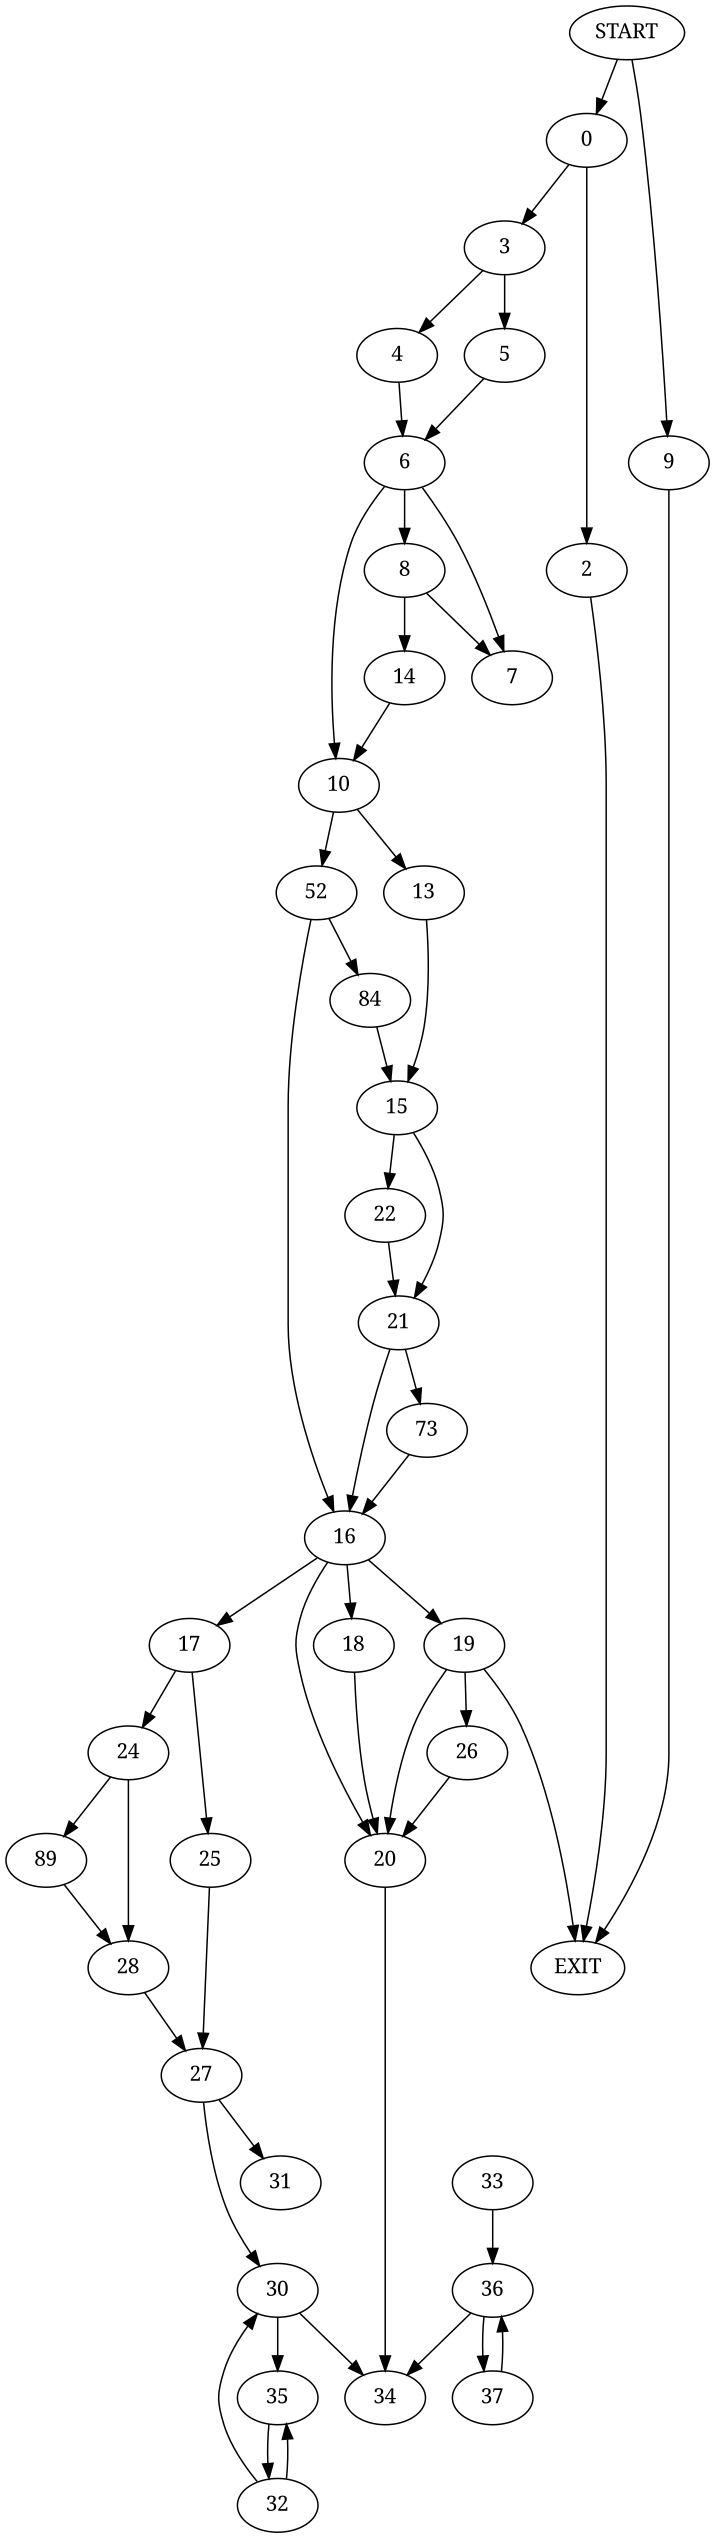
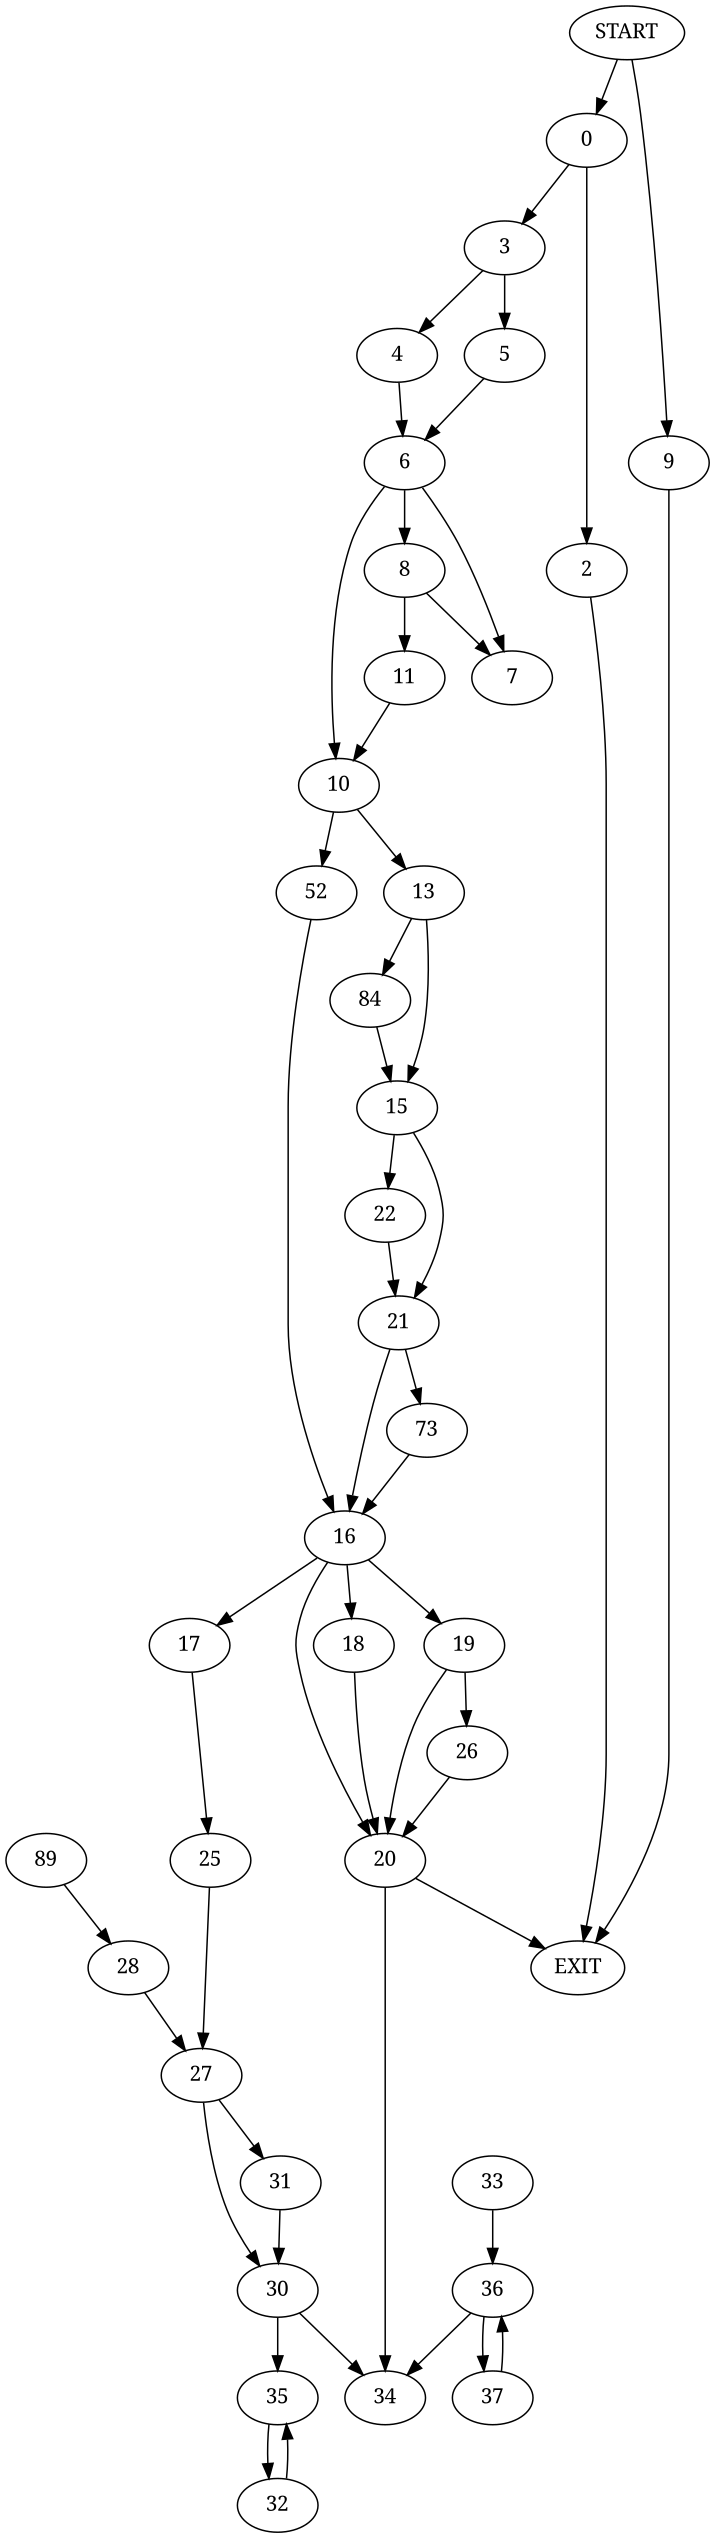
node "14": label "14" -> "11"
edge "52" -> "84": now "13" -> "84"
node "24": removed
edge "19" -> "EXIT": now "20" -> "EXIT"
edge "32" -> "30": now "31" -> "30"
